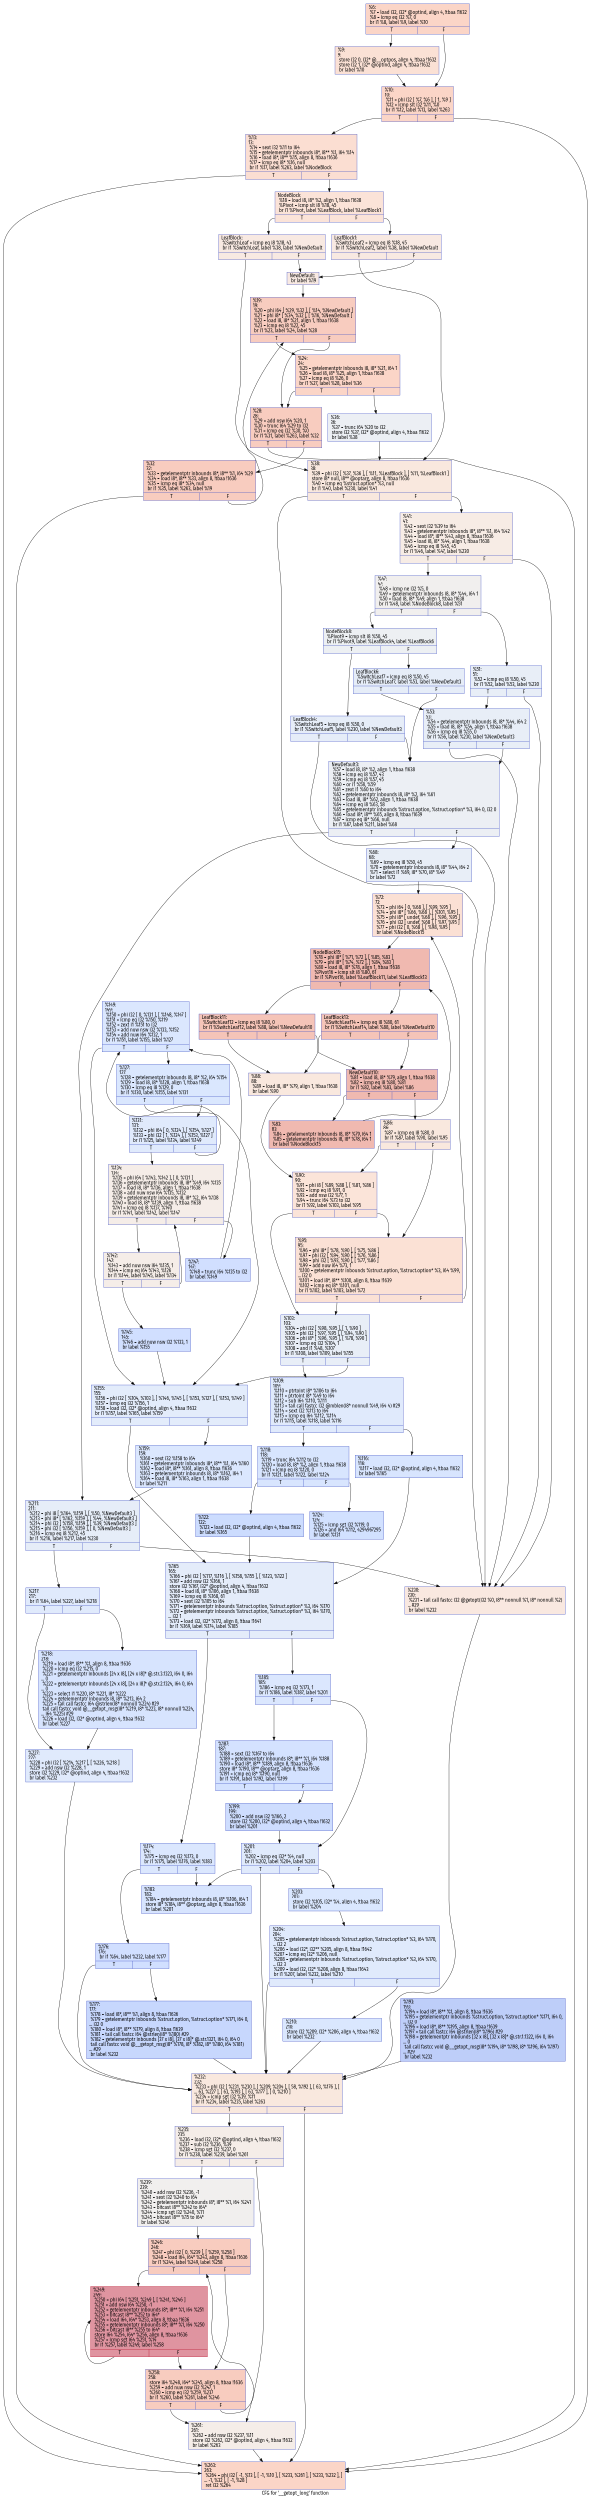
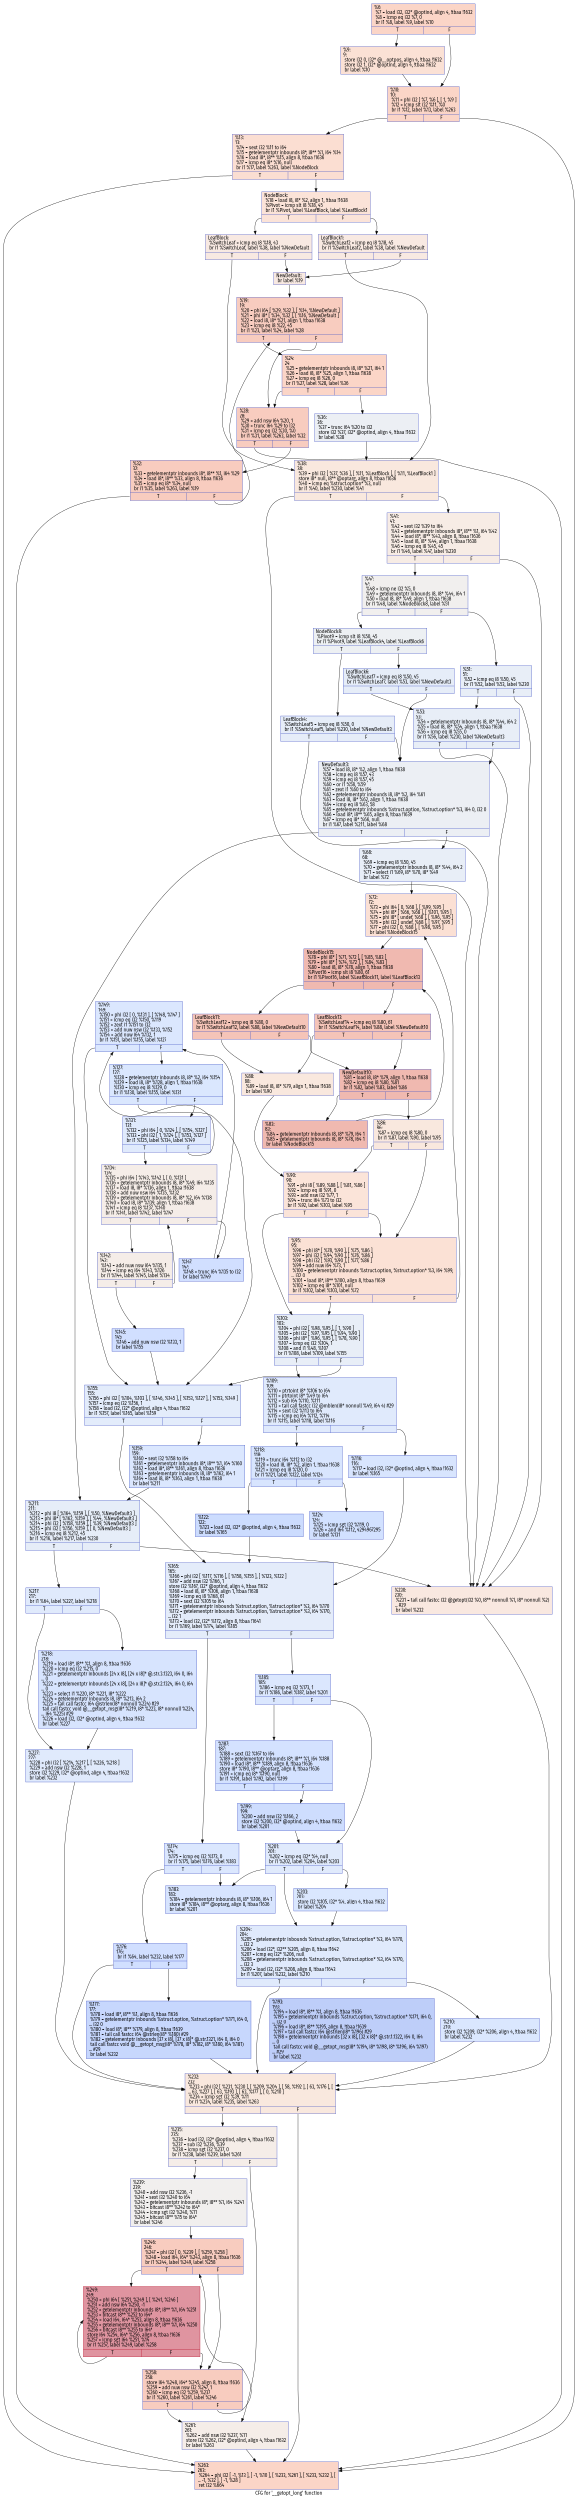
edge "%201:" -> "%232:": now "%201:" -> "%204:"
node "%263:": text "ret i32 %264" -> "ret i32 %664"
